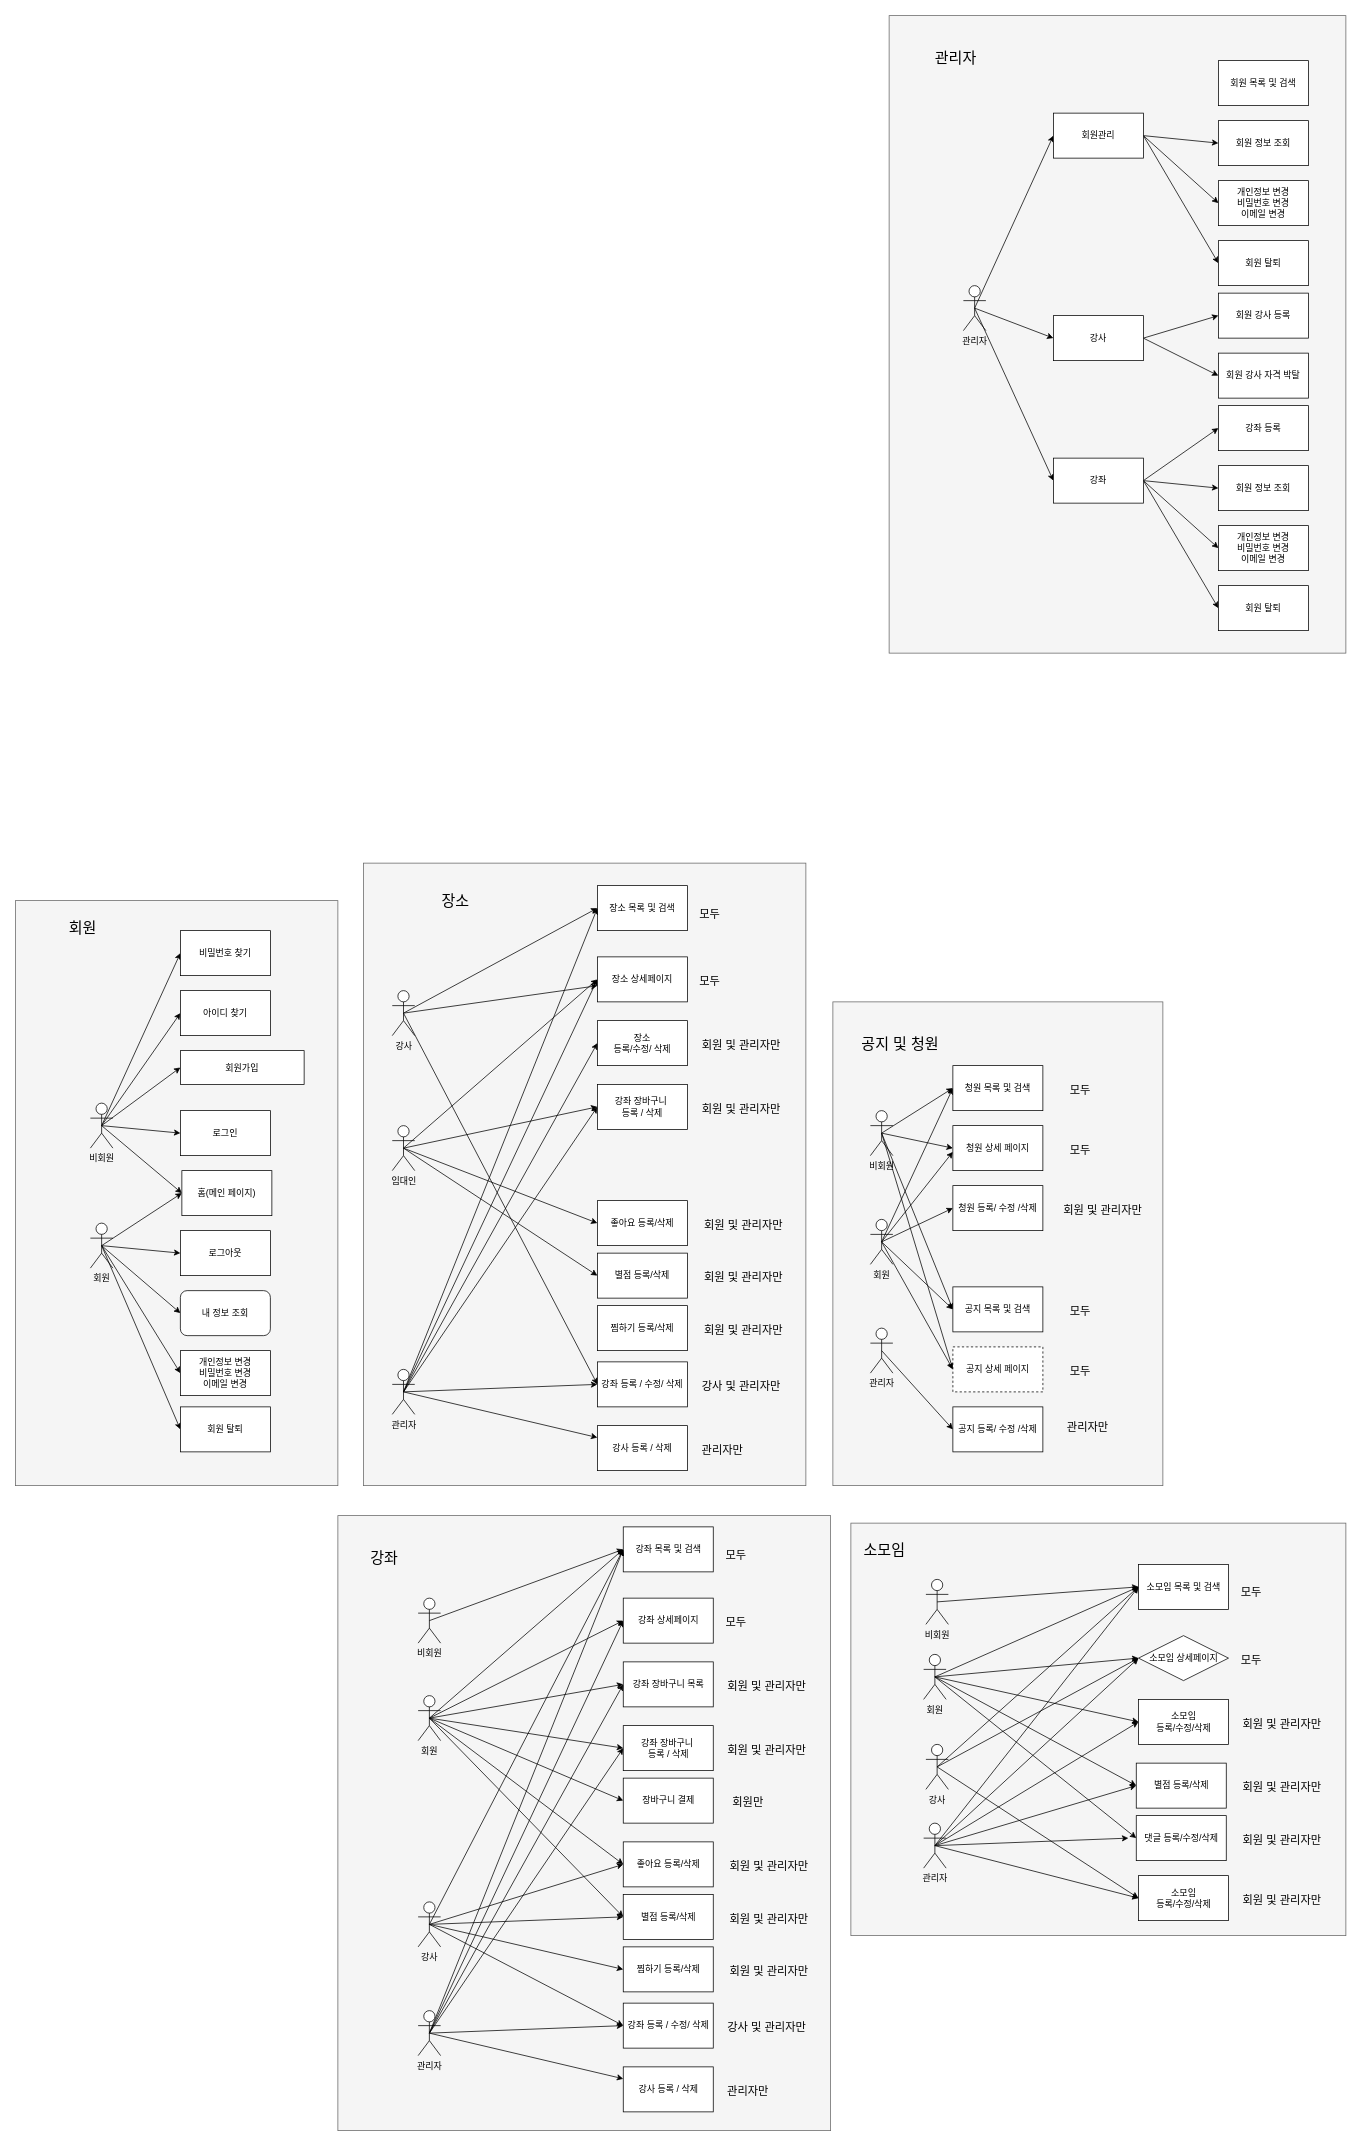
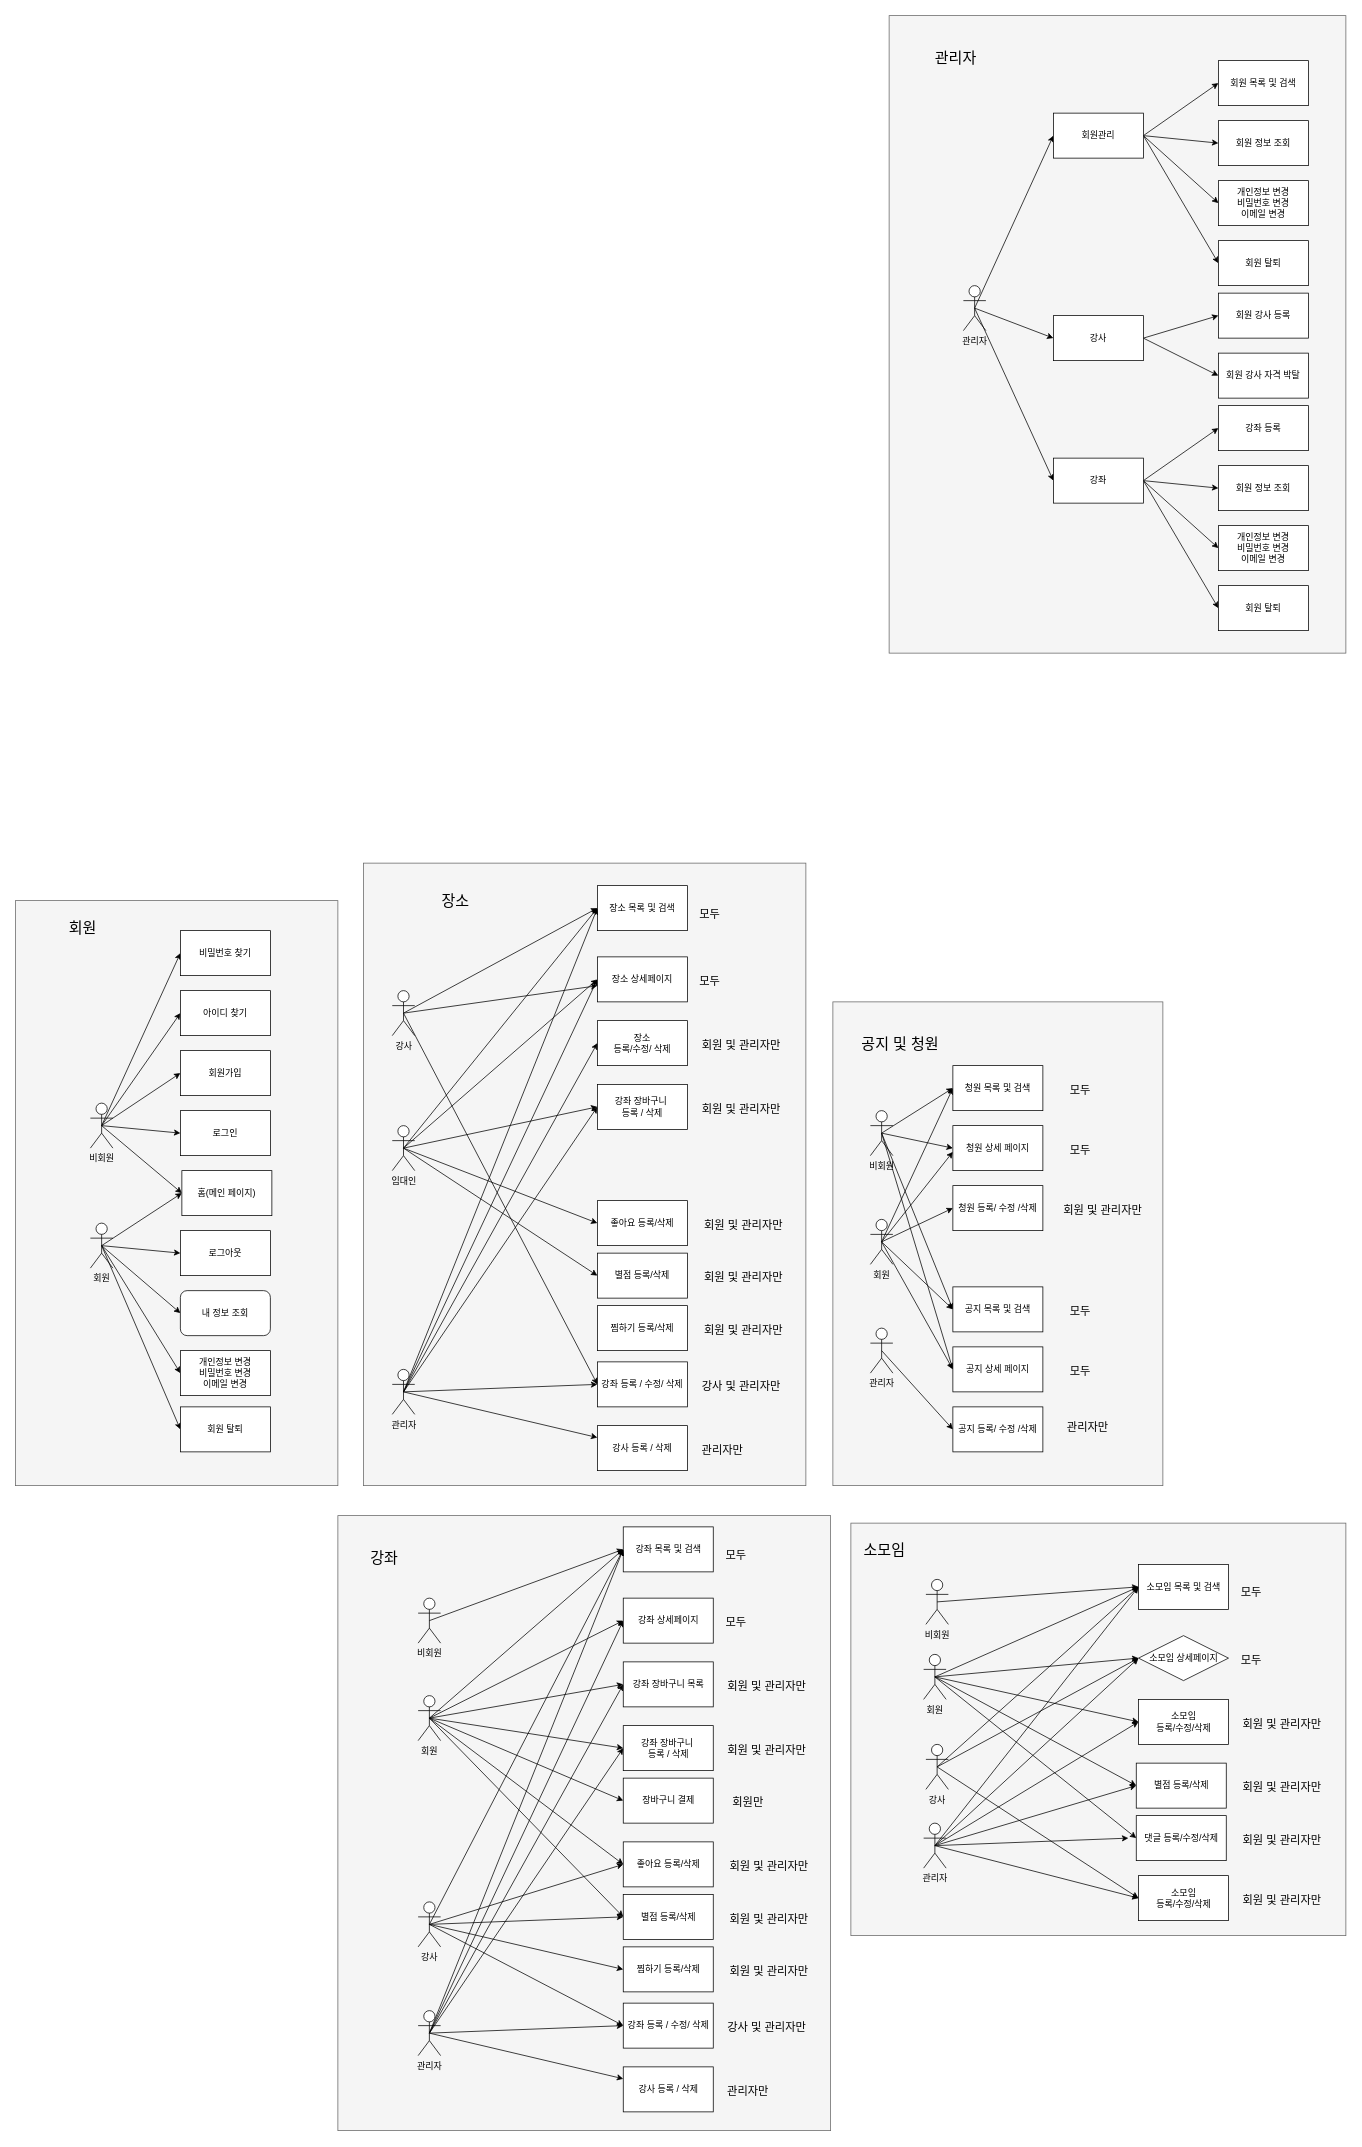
edge "회원관리" -> "회원 목록 및 검색": added
edge "임대인" -> "장소 목록 및 검색": added
node "회원가입": size 124x34 -> 90x45
node "공지 상세 페이지": style dashed -> solid
